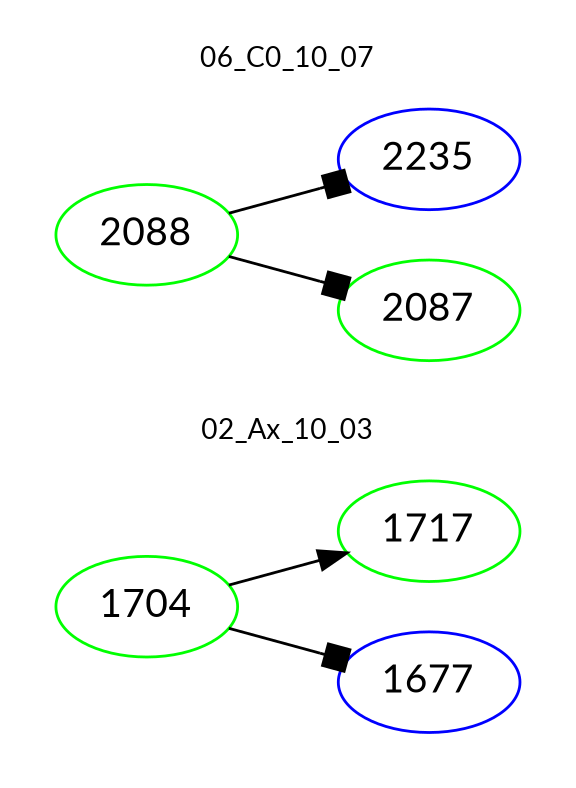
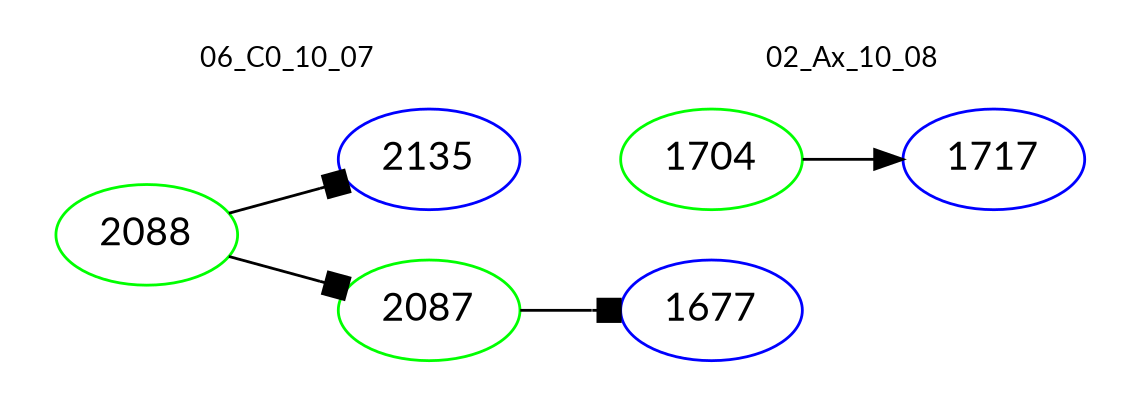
node "2235": label "2235" -> "2135"
cluster "02_Ax_10_03": label "02_Ax_10_03" -> "02_Ax_10_08"
node "1717": color green -> blue
edge "1704" -> "1677": now "2087" -> "1677"
